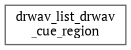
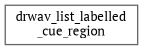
node "drwav_list_drwav _cue_region": label "drwav_list_drwav _cue_region" -> "drwav_list_labelled _cue_region"
